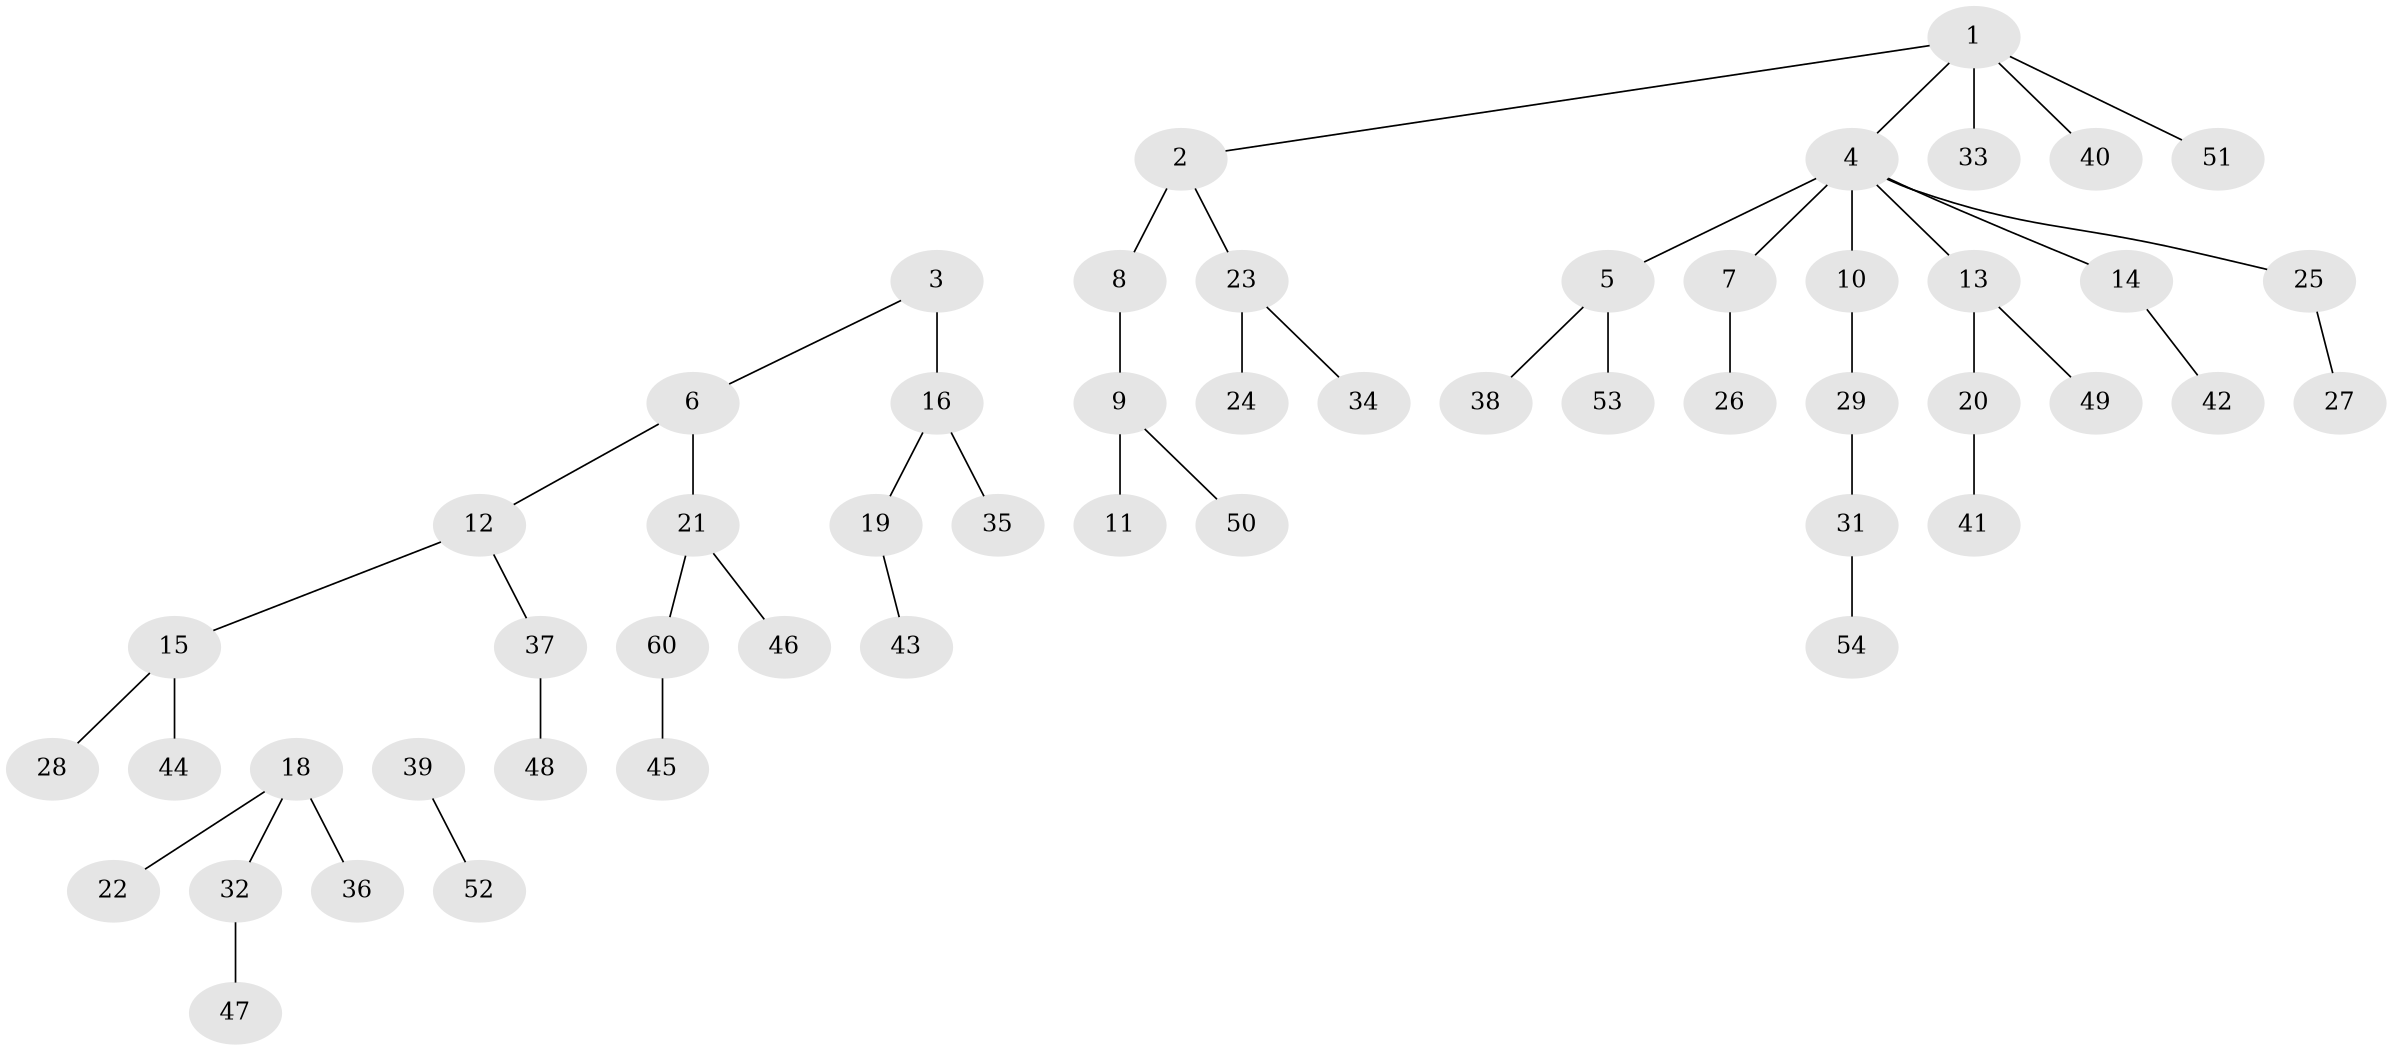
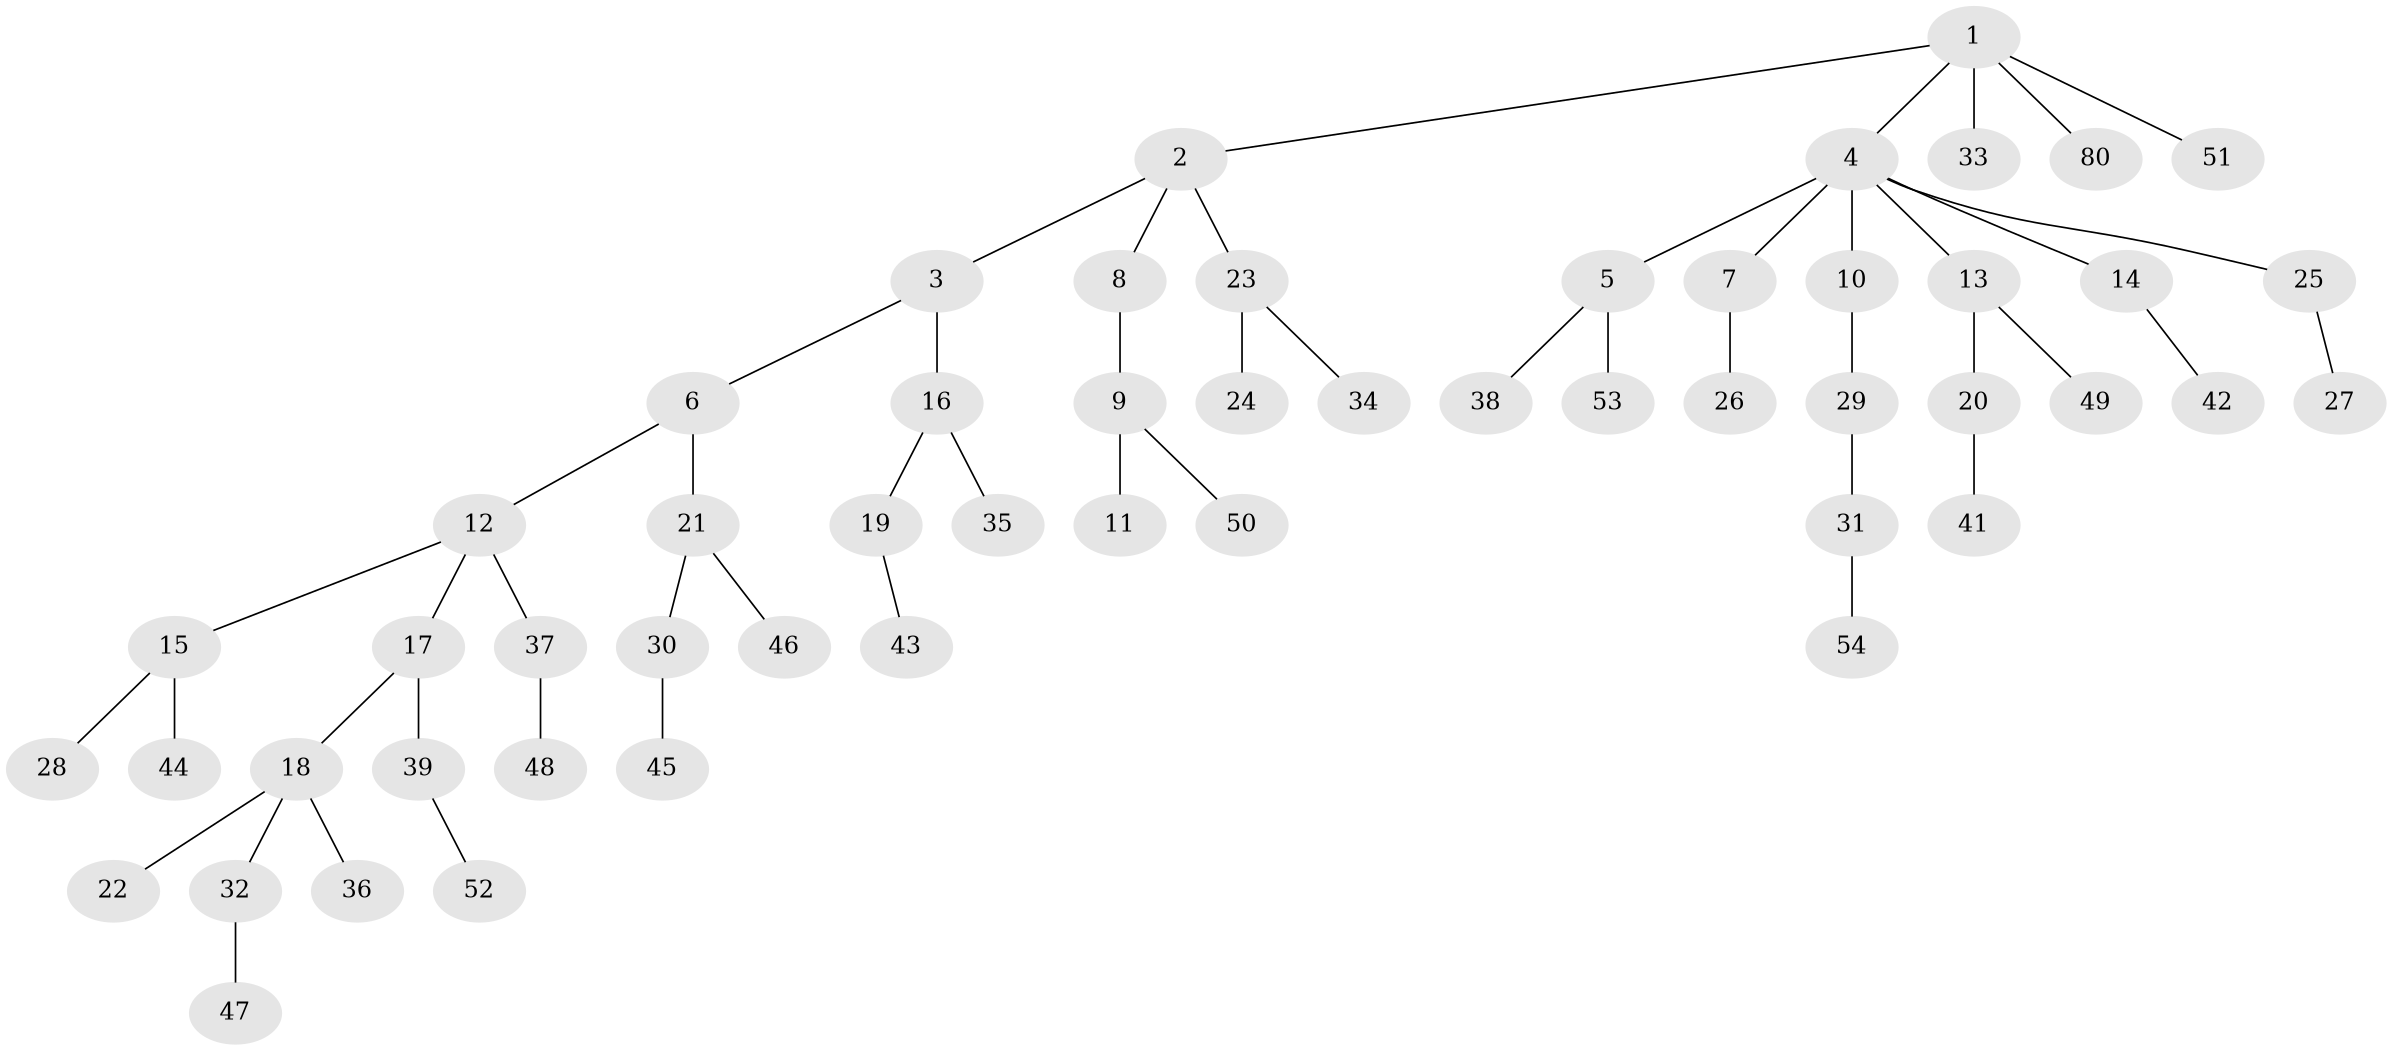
node "40": label "40" -> "80"
edge "2" -- "3": added
node "17": added
node "60": label "60" -> "30"
